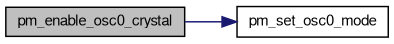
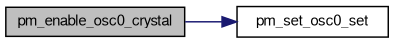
node "pm_set_osc0_mode": label "pm_set_osc0_mode" -> "pm_set_osc0_set"
